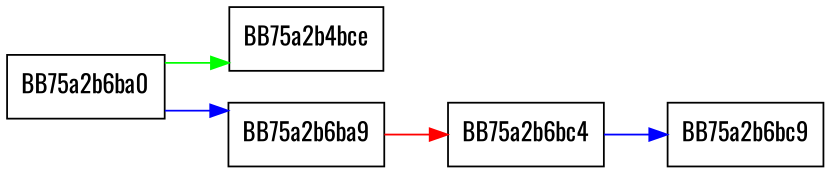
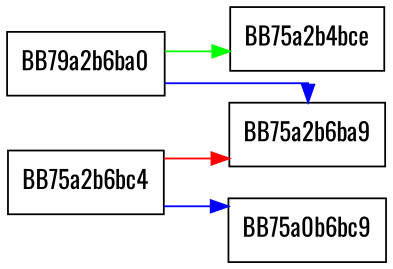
node "BB75a2b6ba0": label "BB75a2b6ba0" -> "BB79a2b6ba0"
edge "BB75a2b6ba9" -> "BB75a2b6bc4": reversed
node "BB75a2b6bc9": label "BB75a2b6bc9" -> "BB75a0b6bc9"
